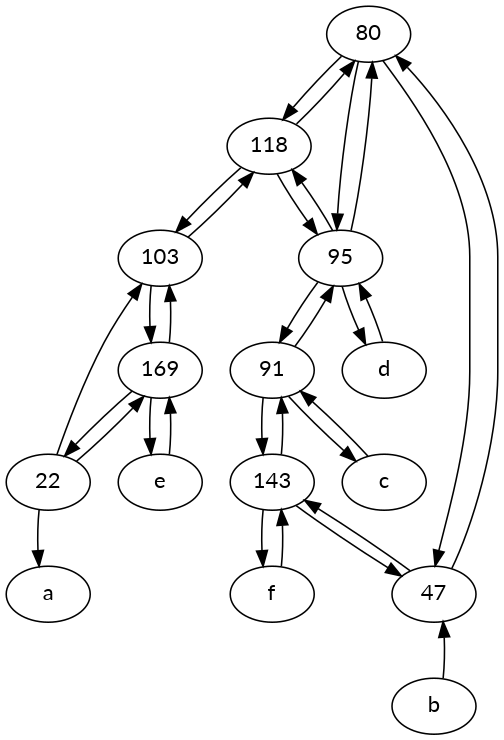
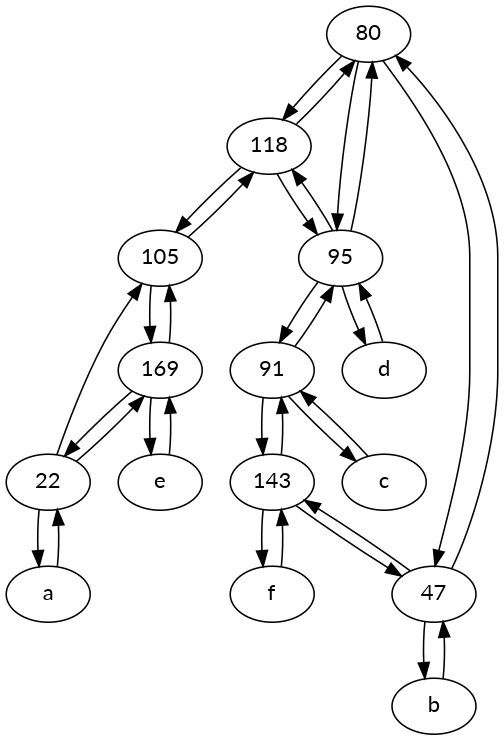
node "103": label "103" -> "105"
edge "a" -> "22": added
edge "47" -> "b": added
